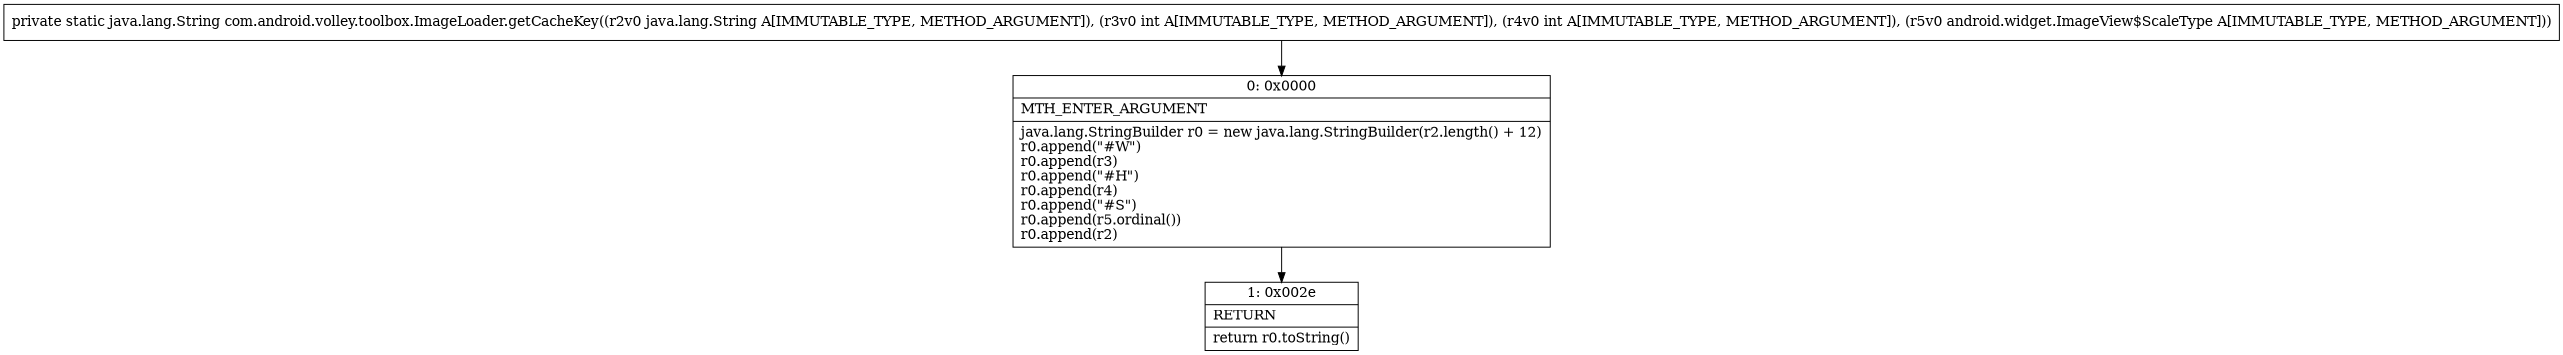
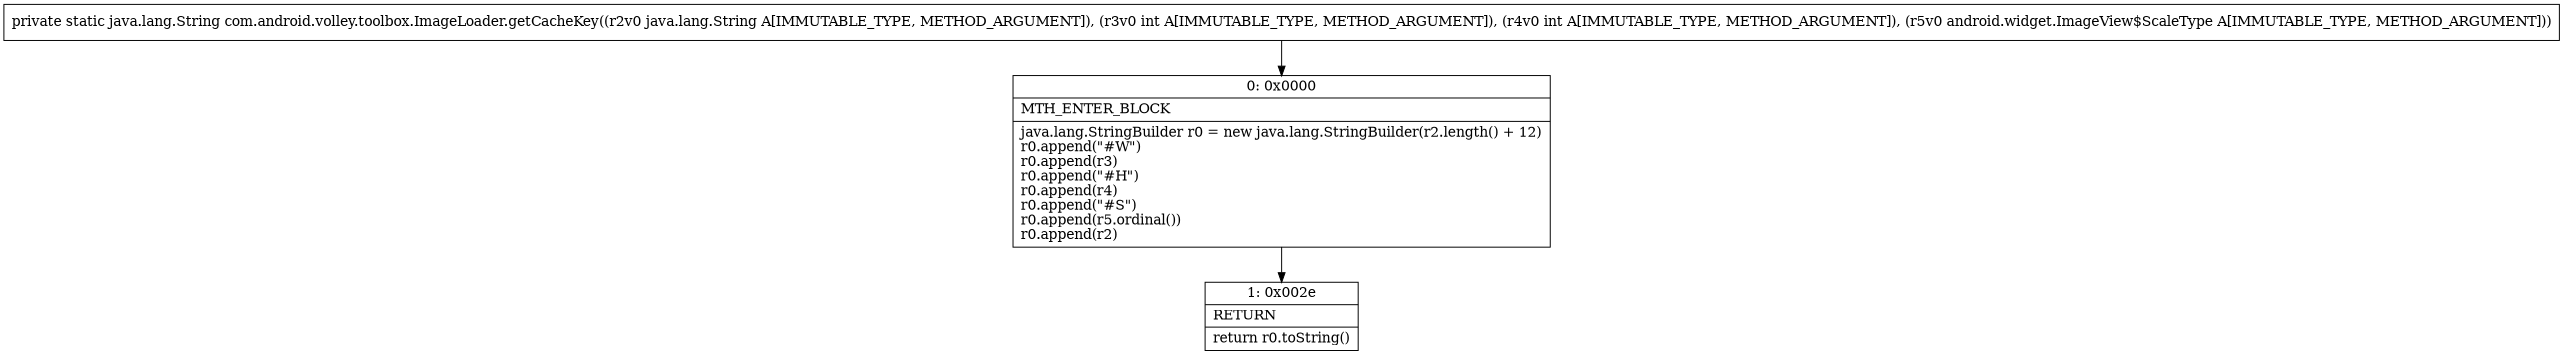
node "0: 0x0000": text "MTH_ENTER_ARGUMENT" -> "MTH_ENTER_BLOCK"
